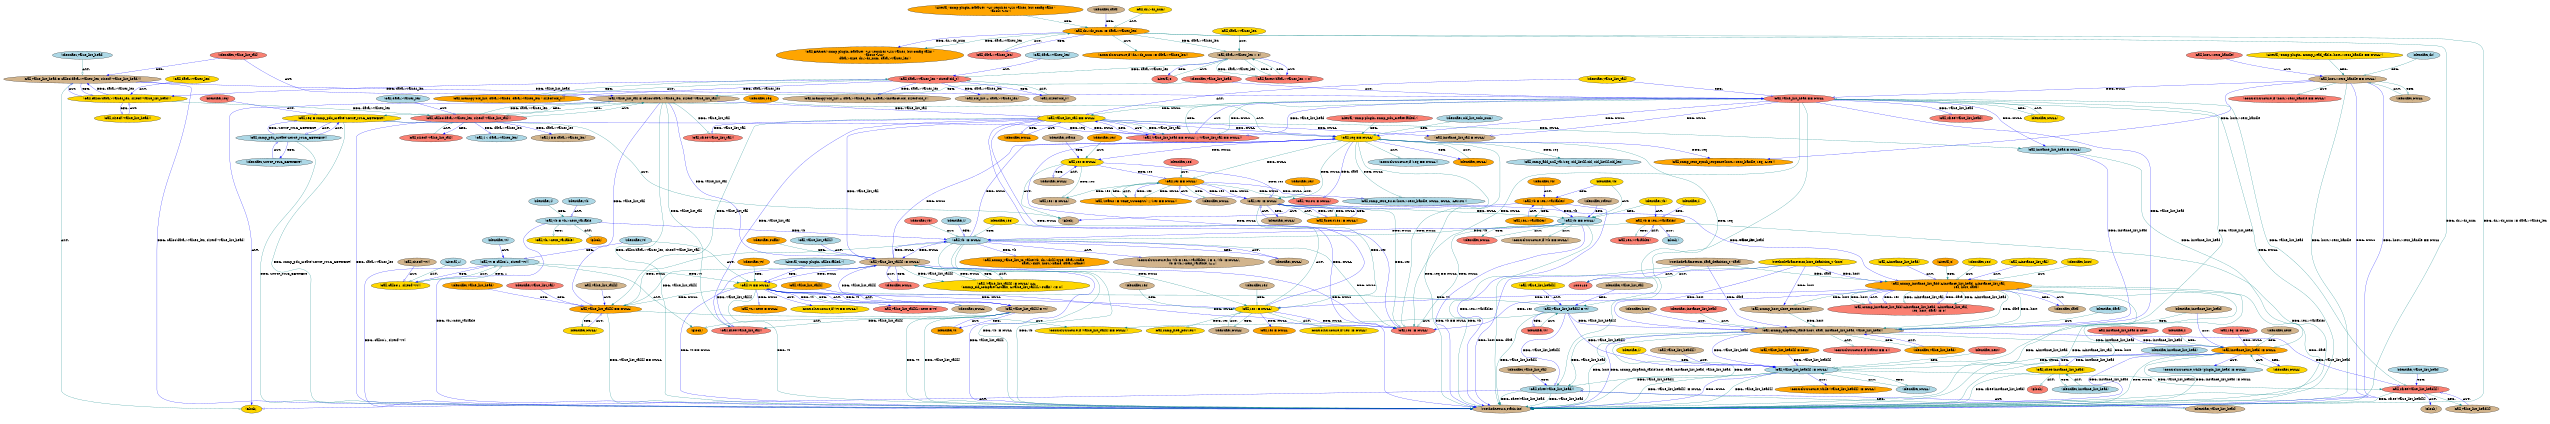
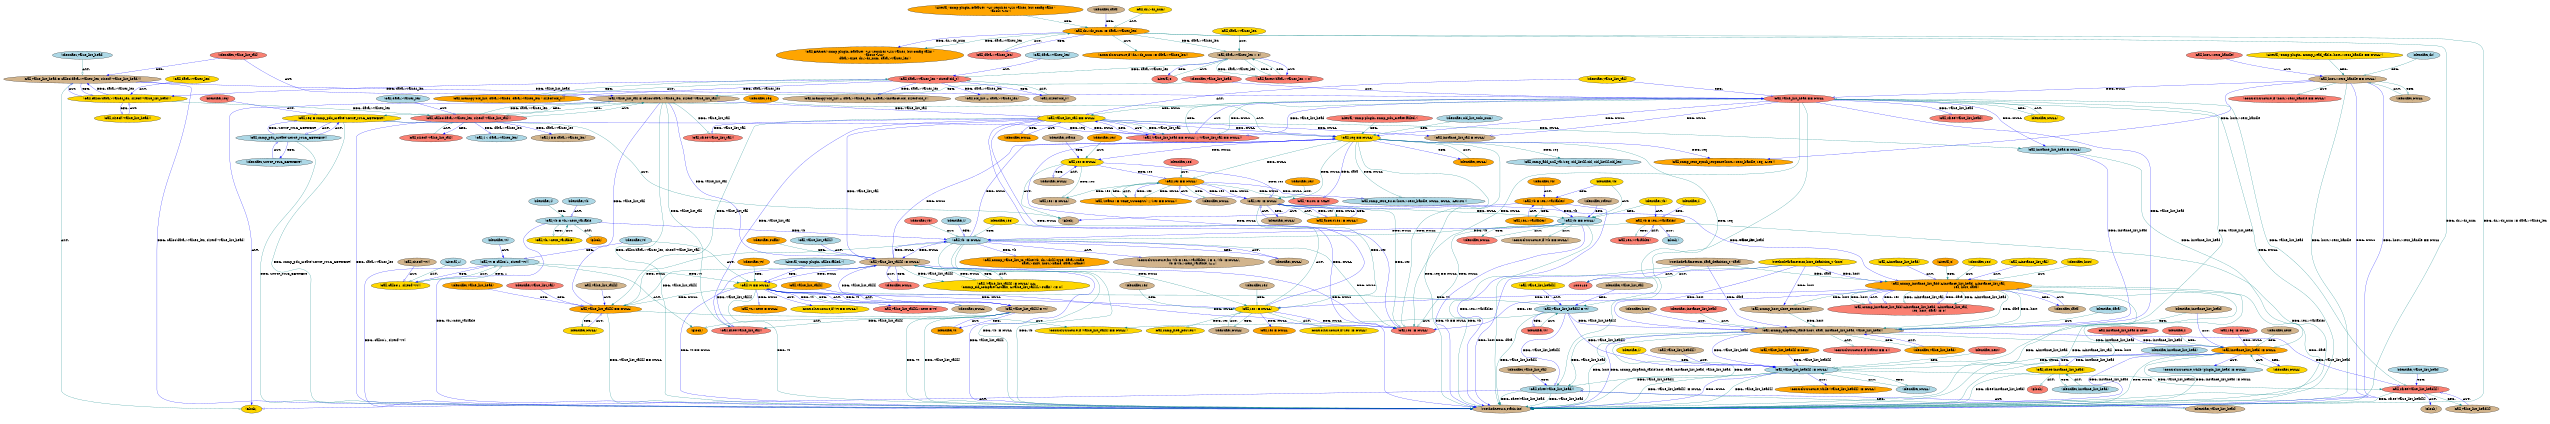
edge "(Call,value_list_head == NULL)" -> "(Call,value_list_tail == NULL)": label "DDG: NULL" -> "CFG: NULL"
node "(ControlStructure,if (req == NULL))": removed
node "(Call,*errstr = NULL)": label "(Call,*errstr = NULL)" -> "(Call,*errstr = STAT)"
edge "(Call,vb->next_variable)" -> "(Call,vb = vb->next_variable)": added, label "AST:"
